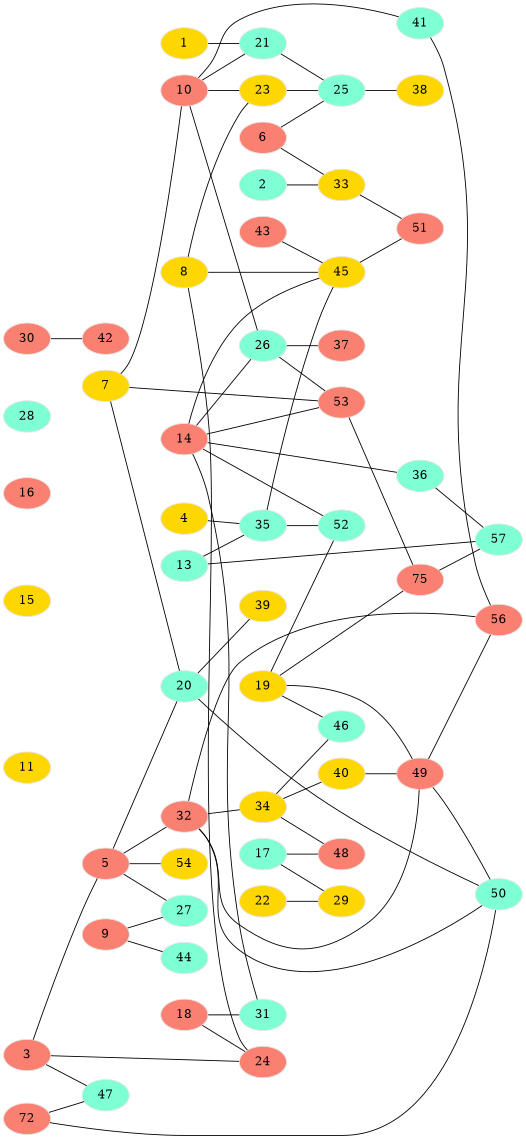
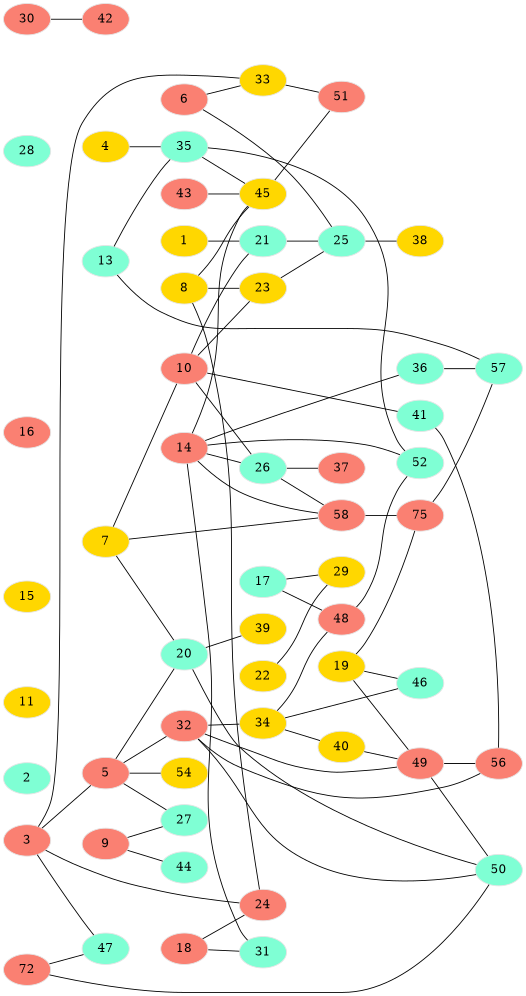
edge "2" -- "33": now "3" -- "33"
node "53": label "53" -> "58"
edge "52" -- "19": now "52" -- "48"
